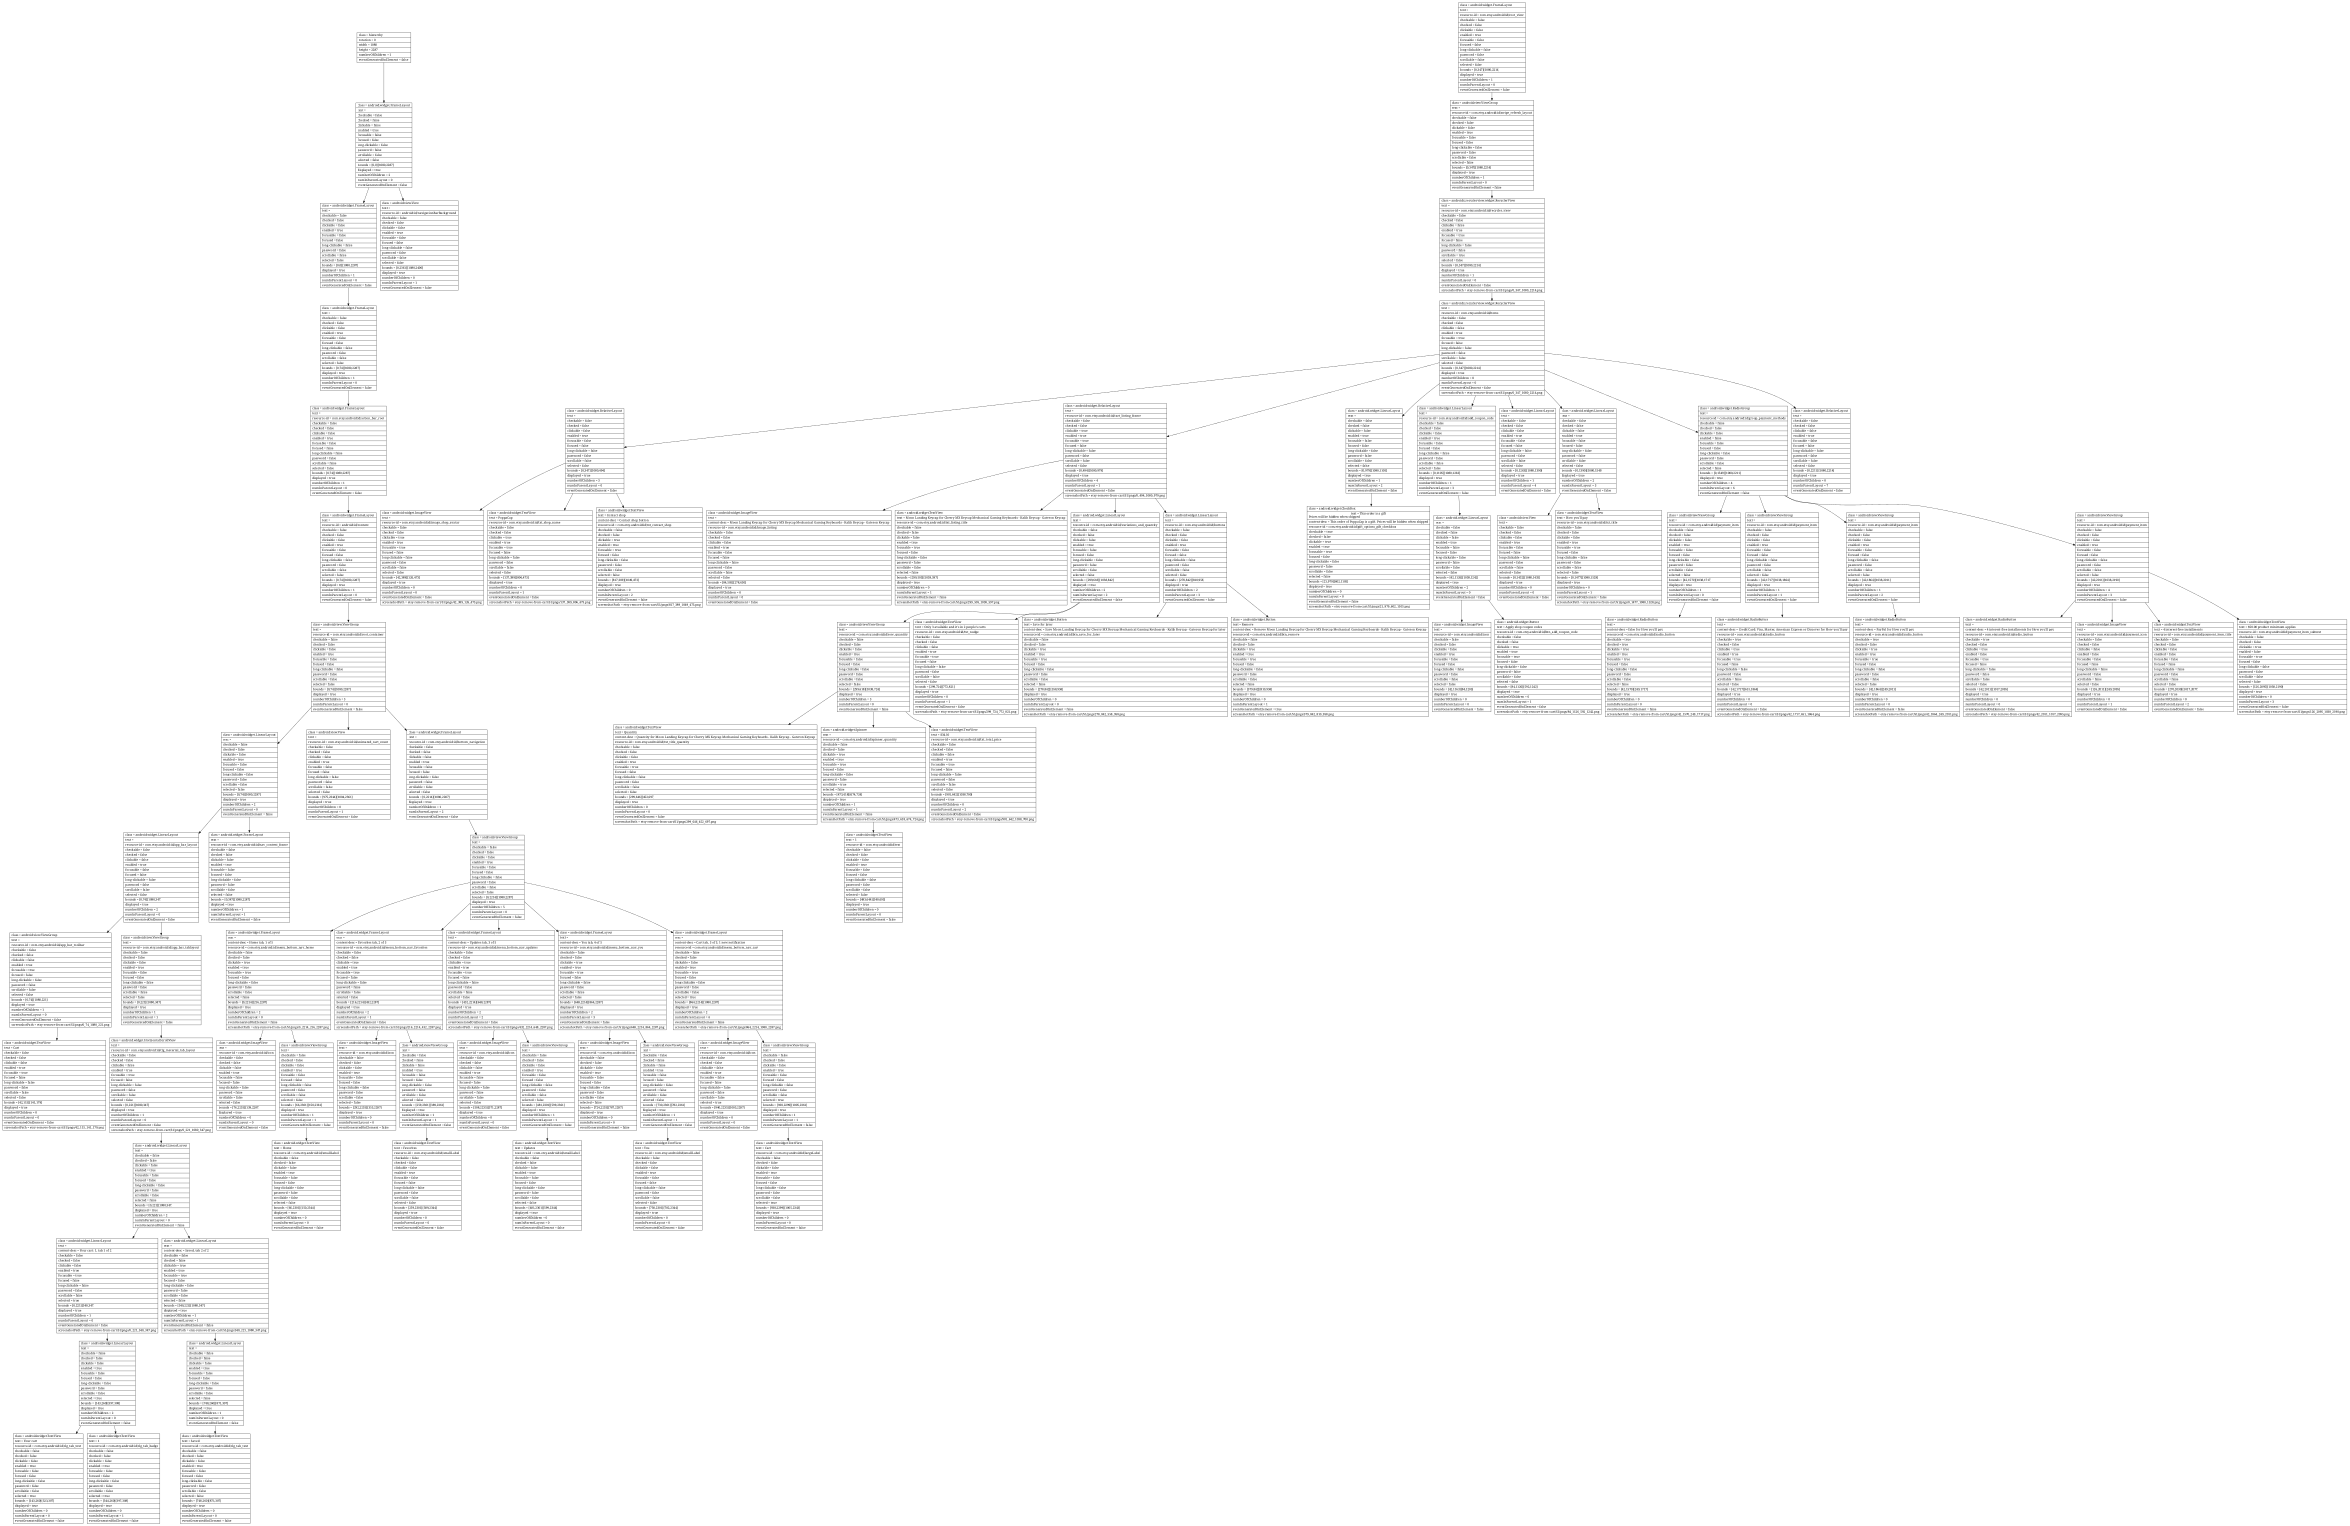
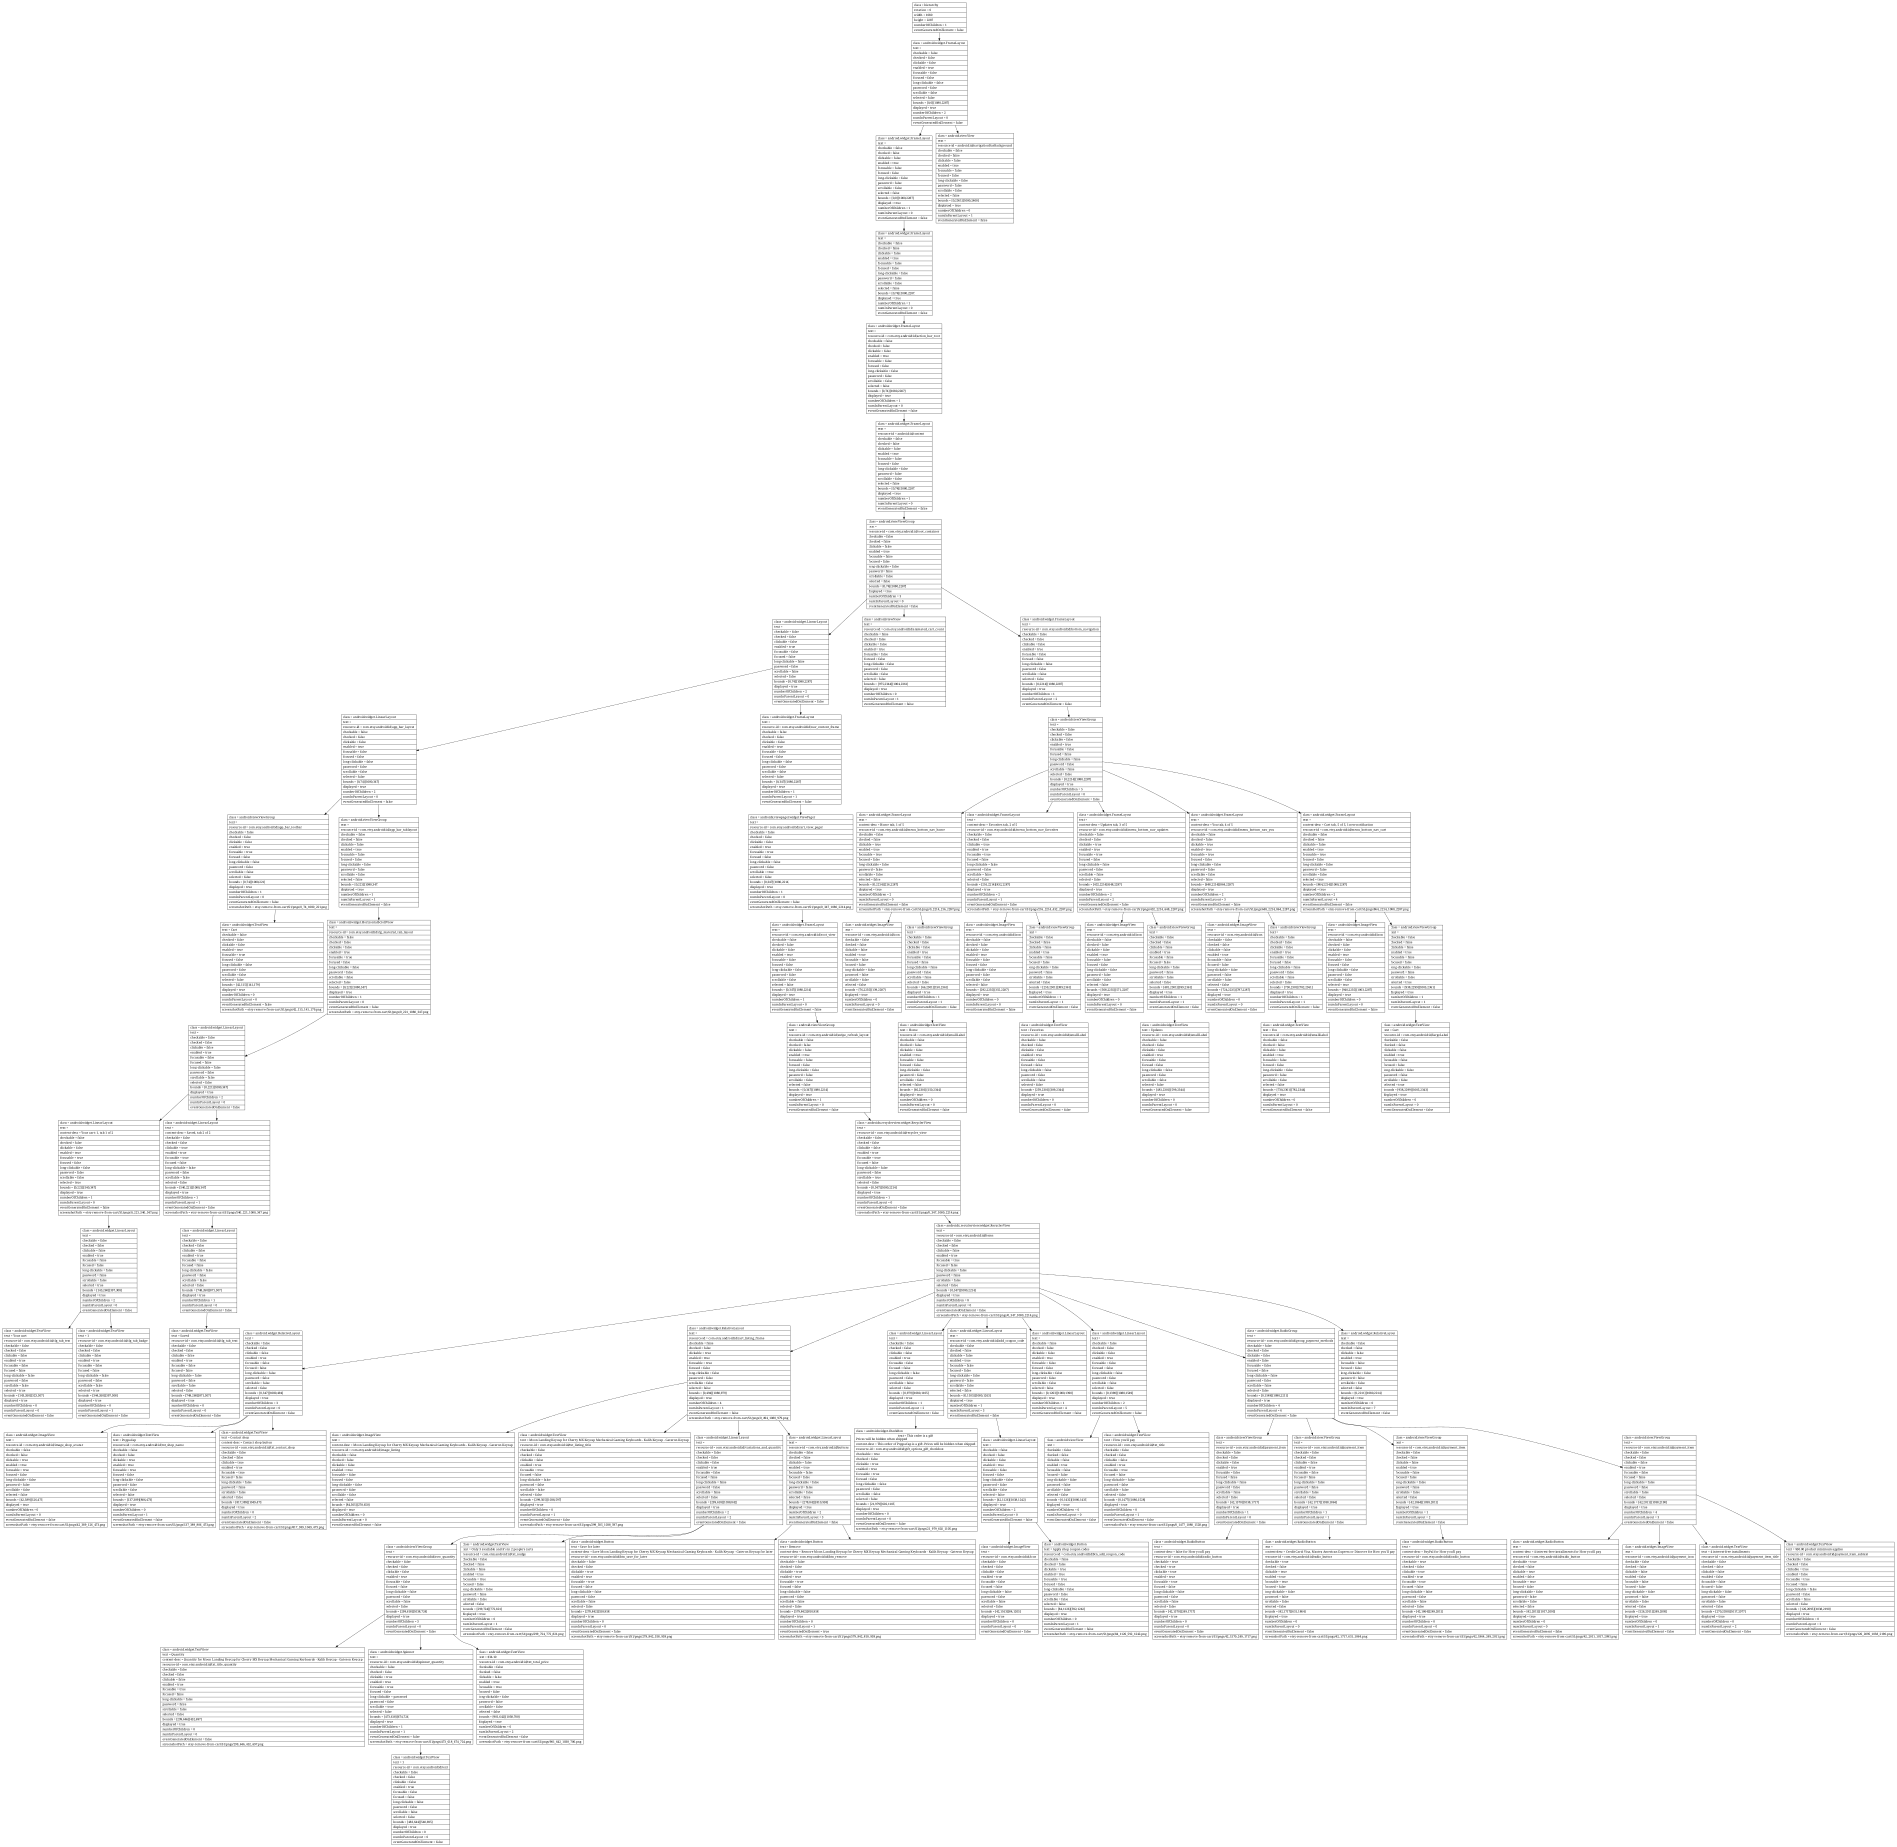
node "class = android.widget.Spinner": text "long-clickable = false" -> "long-clickable = password"
node "class = androidx.viewpager.widget.ViewPager": added
